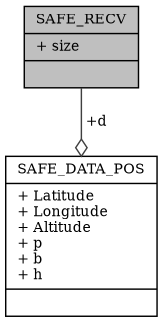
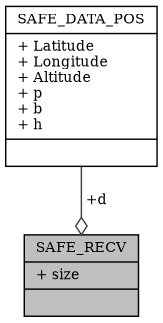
edge "SAFE_RECV" -> "SAFE_DATA_POS": reversed
